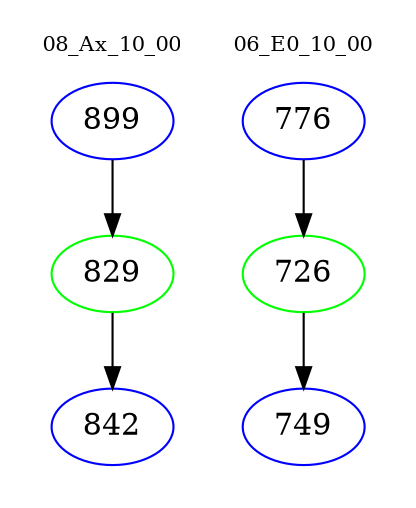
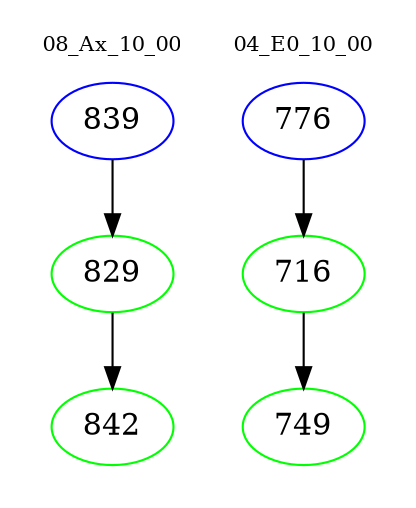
cluster "06_E0_10_00": label "06_E0_10_00" -> "04_E0_10_00"
node "899": label "899" -> "839"
node "726": label "726" -> "716"
node "842": color blue -> green
node "749": color blue -> green
